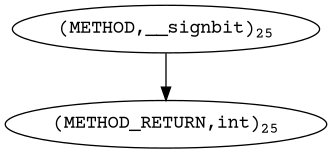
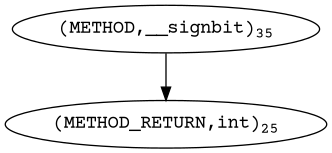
node "(METHOD,__signbit)": text "25" -> "35"
